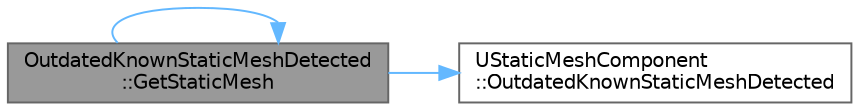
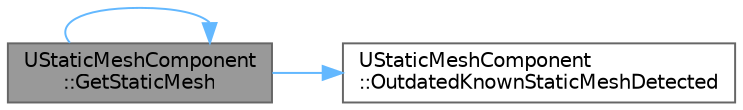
node "OutdatedKnownStaticMeshDetected ::GetStaticMesh": label "OutdatedKnownStaticMeshDetected ::GetStaticMesh" -> "UStaticMeshComponent ::GetStaticMesh"
